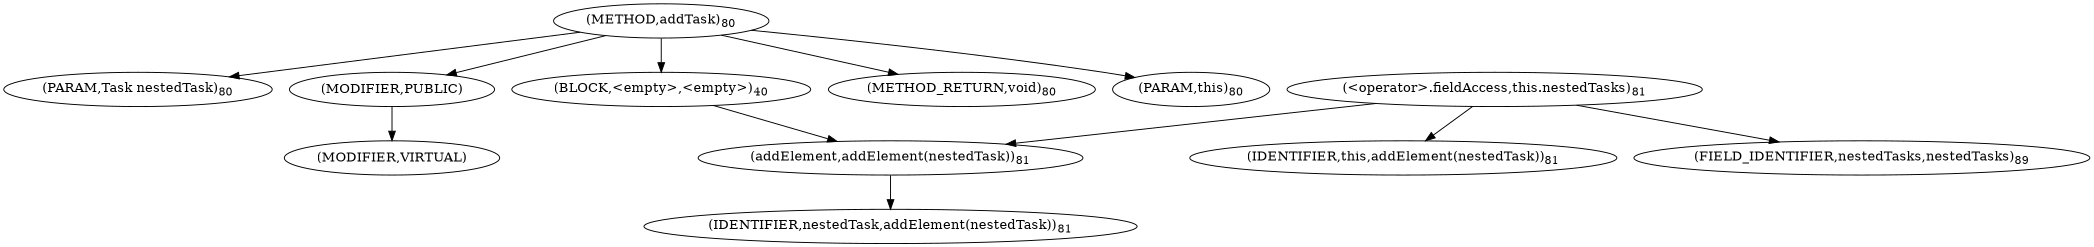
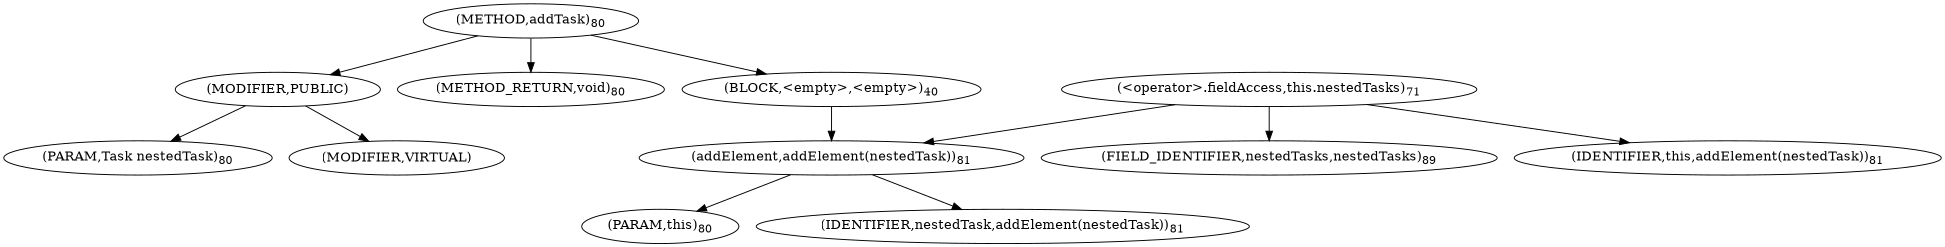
edge "(METHOD,addTask)" -> "(PARAM,this)": now "(addElement,addElement(nestedTask))" -> "(PARAM,this)"
edge "(METHOD,addTask)" -> "(PARAM,Task nestedTask)": now "(MODIFIER,PUBLIC)" -> "(PARAM,Task nestedTask)"
node "(<operator>.fieldAccess,this.nestedTasks)": text "81" -> "71"
